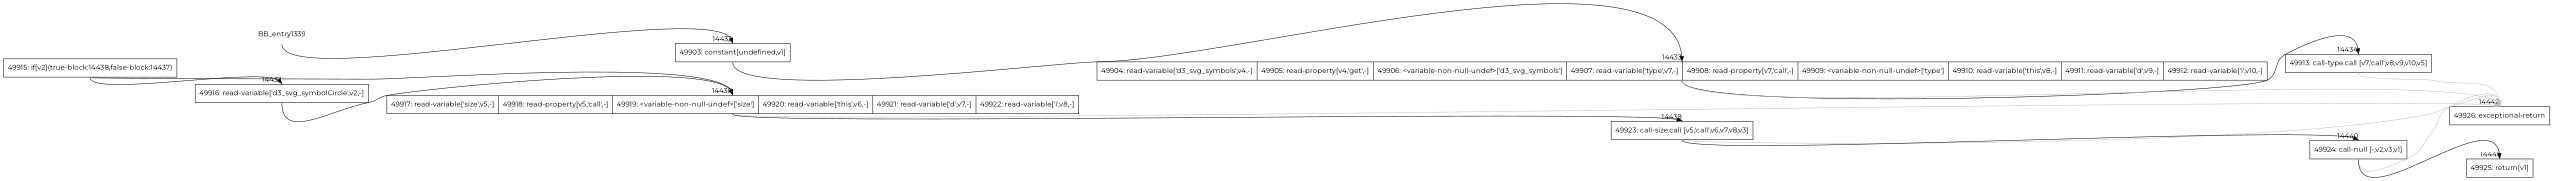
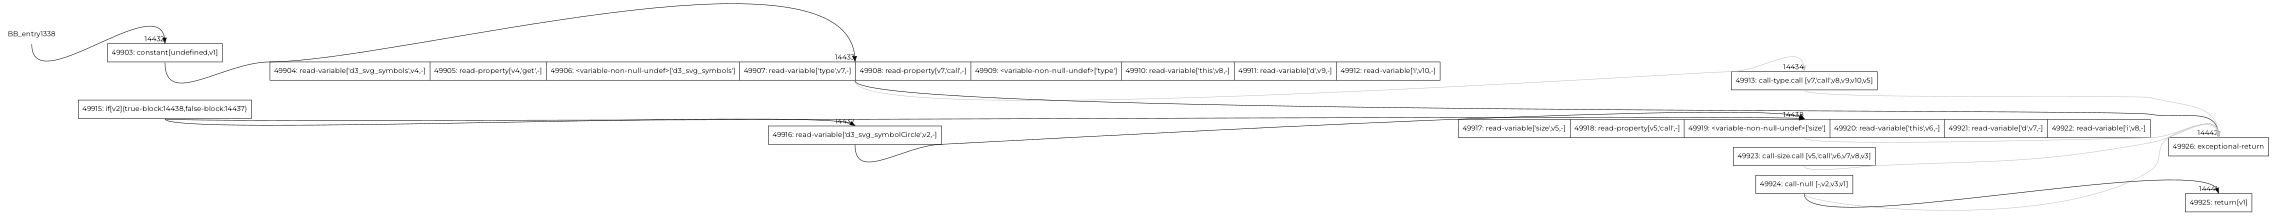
node "BB_entry1339": label "BB_entry1339" -> "BB_entry1338"
edge "49904: read-variable['d3_svg_symbols',v4,-]" -> "49926: exceptional-return": color gray -> black
edge "49904: read-variable['d3_svg_symbols',v4,-]" -> "49913: call-type.call [v7,'call',v8,v9,v10,v5]": color black -> gray
edge "49917: read-variable['size',v5,-]" -> "49923: call-size.call [v5,'call',v6,v7,v8,v3]": removed
edge "49923: call-size.call [v5,'call',v6,v7,v8,v3]" -> "49924: call-null [-,v2,v3,v1]": removed
